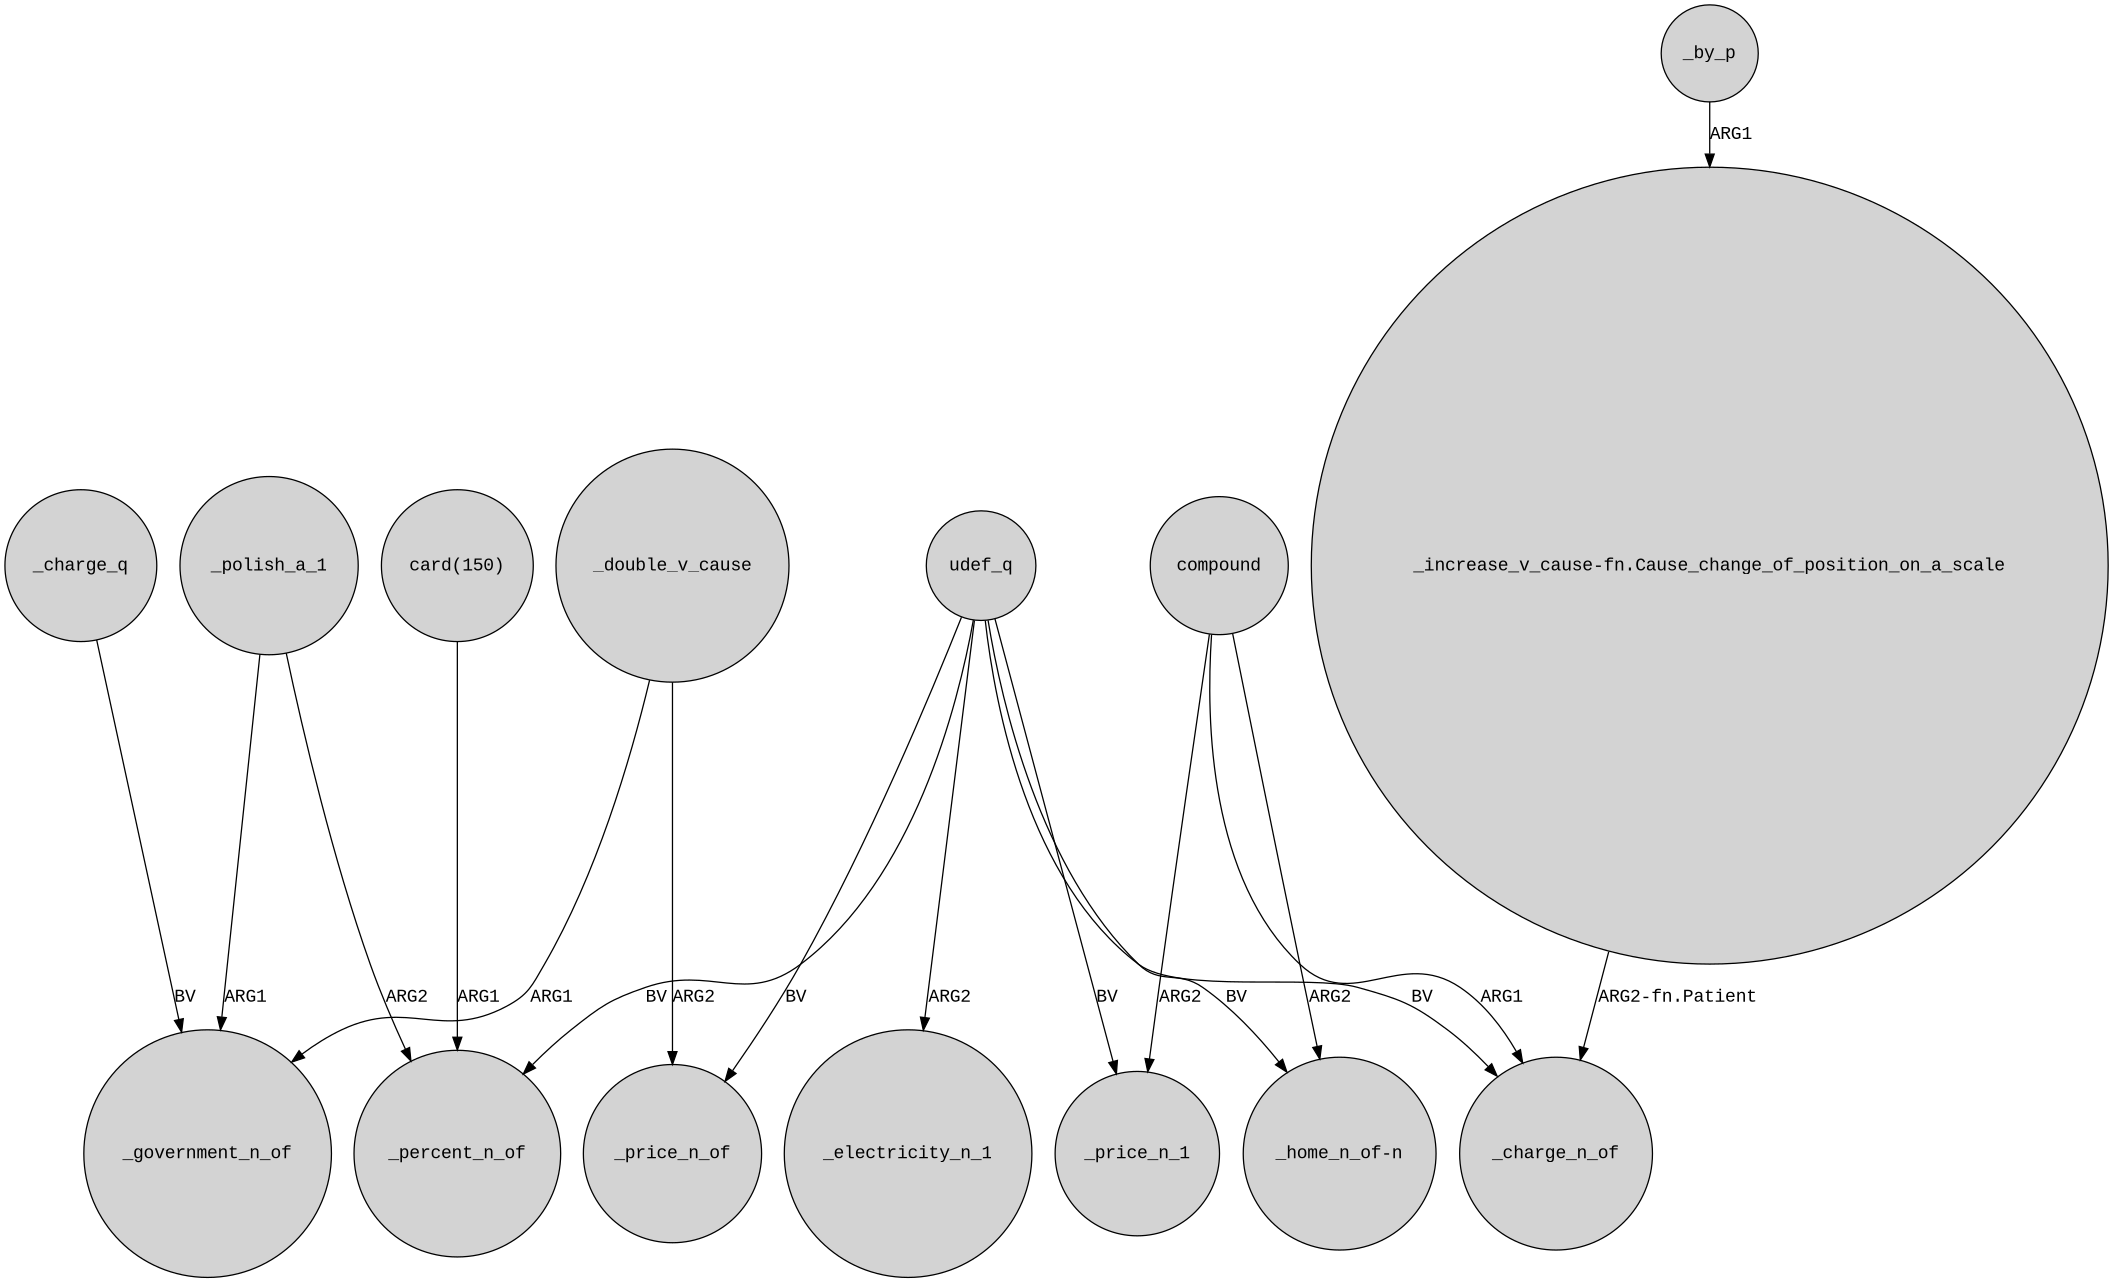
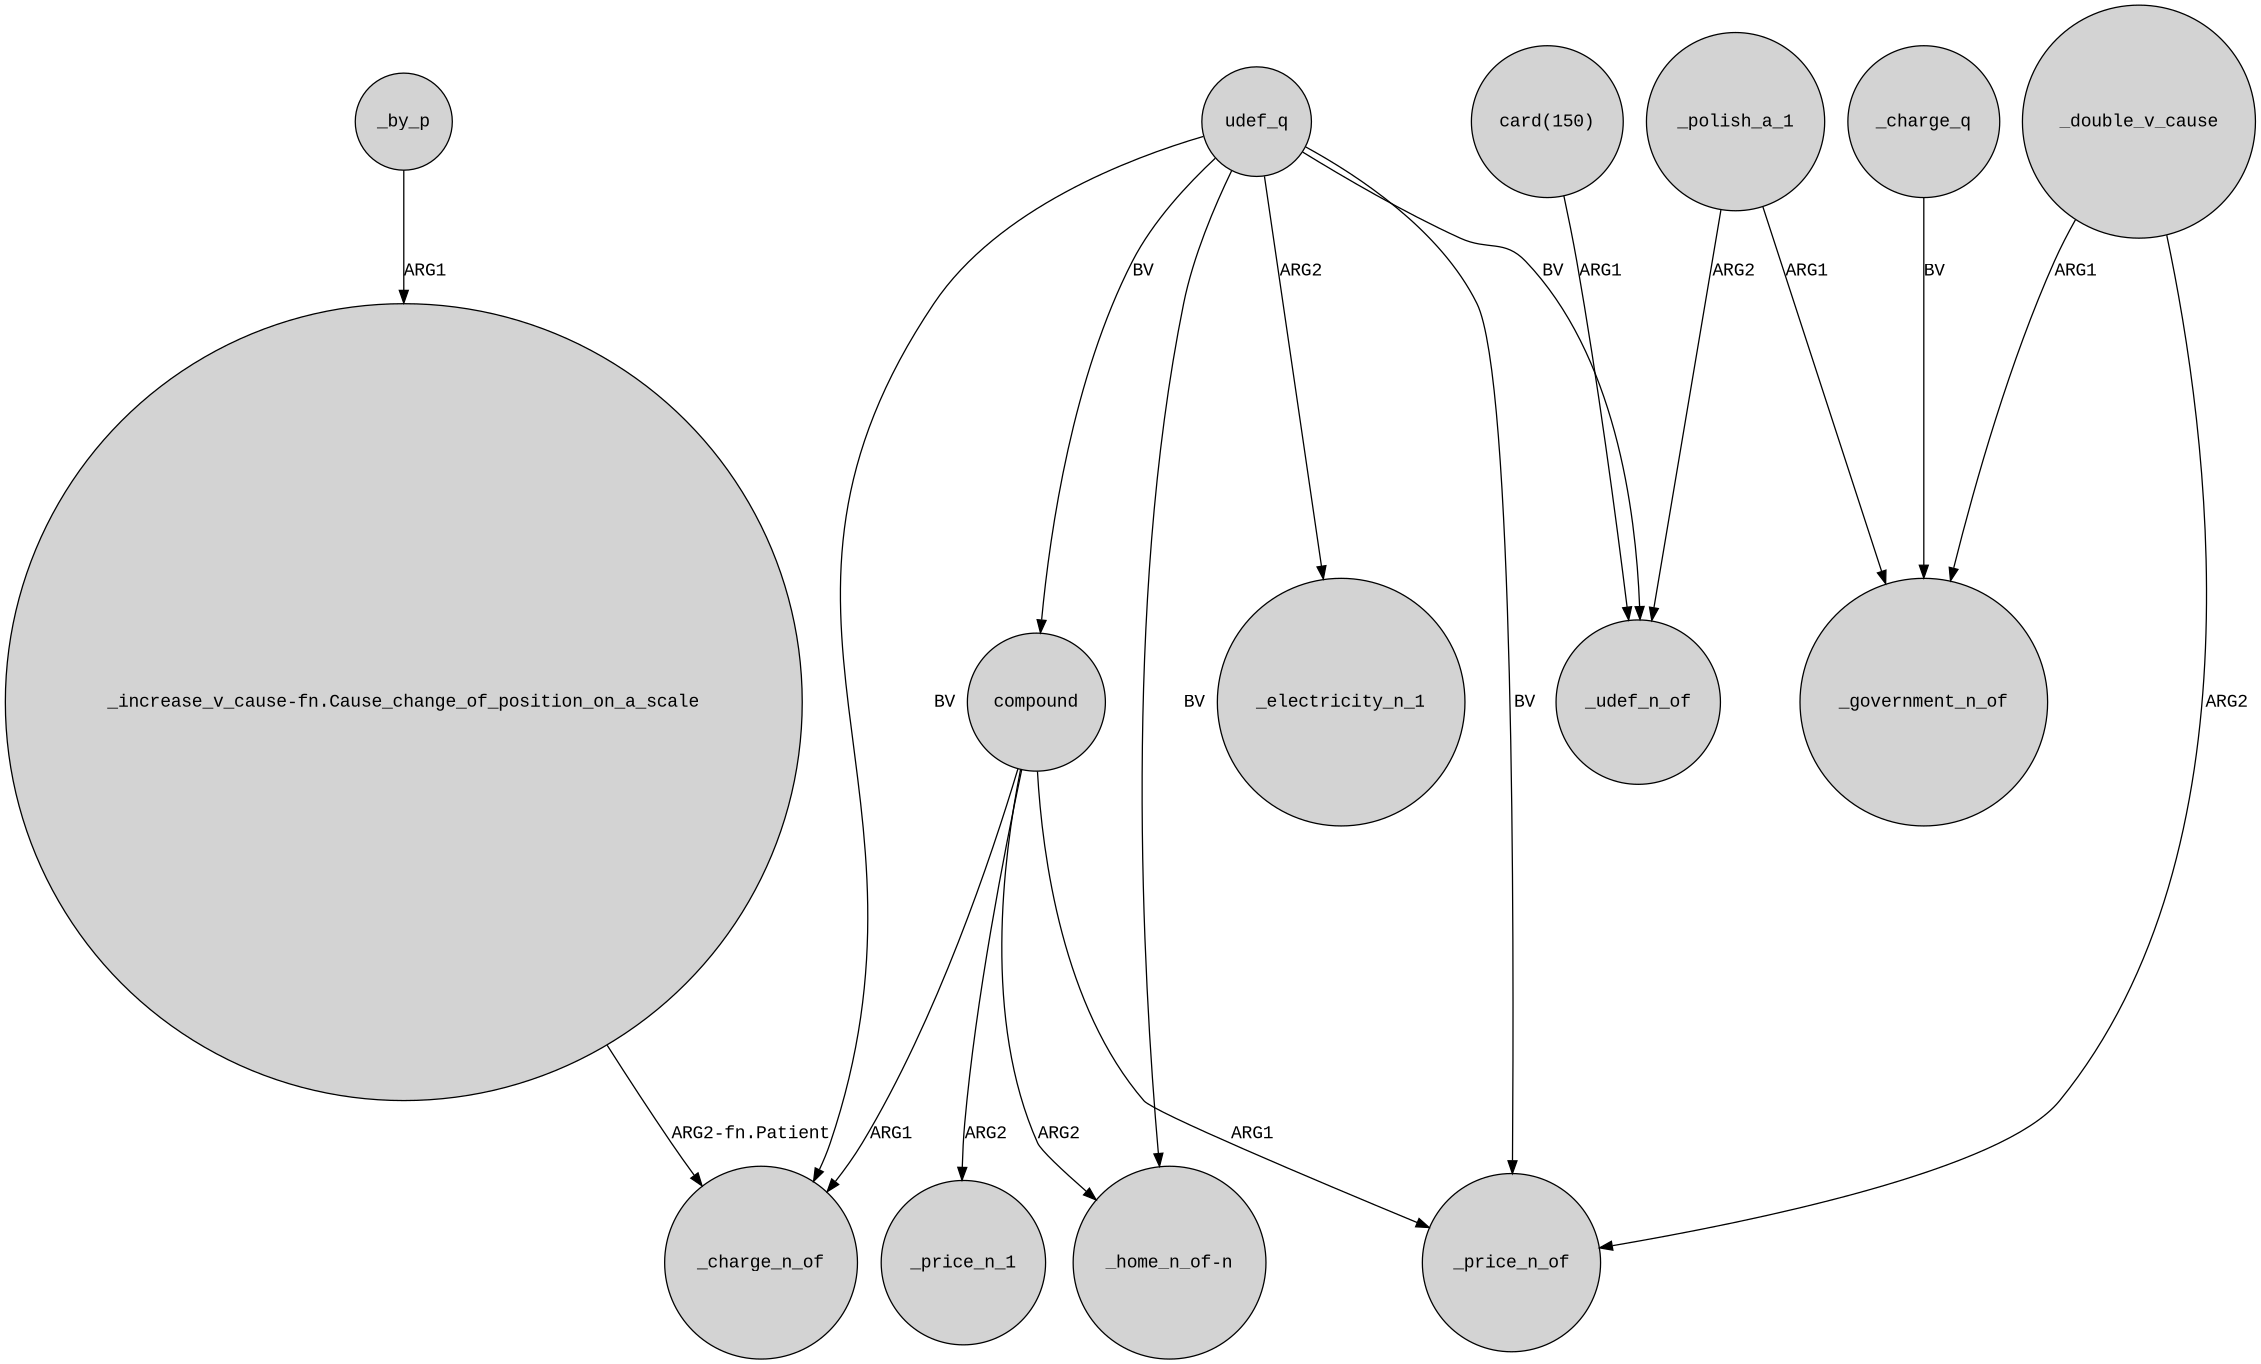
edge "udef_q" -> "_price_n_1": now "udef_q" -> "compound"
edge "compound" -> "_price_n_of": added, label "ARG1"
node "_percent_n_of": label "_percent_n_of" -> "_udef_n_of"
